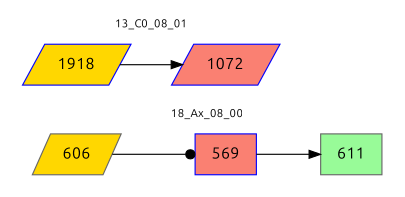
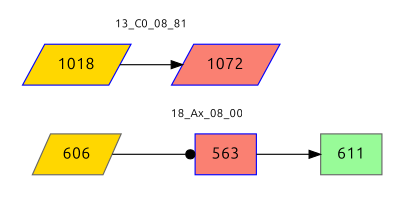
cluster "13_C0_08_01": label "13_C0_08_01" -> "13_C0_08_81"
node "1918": label "1918" -> "1018"
node "569": label "569" -> "563"
